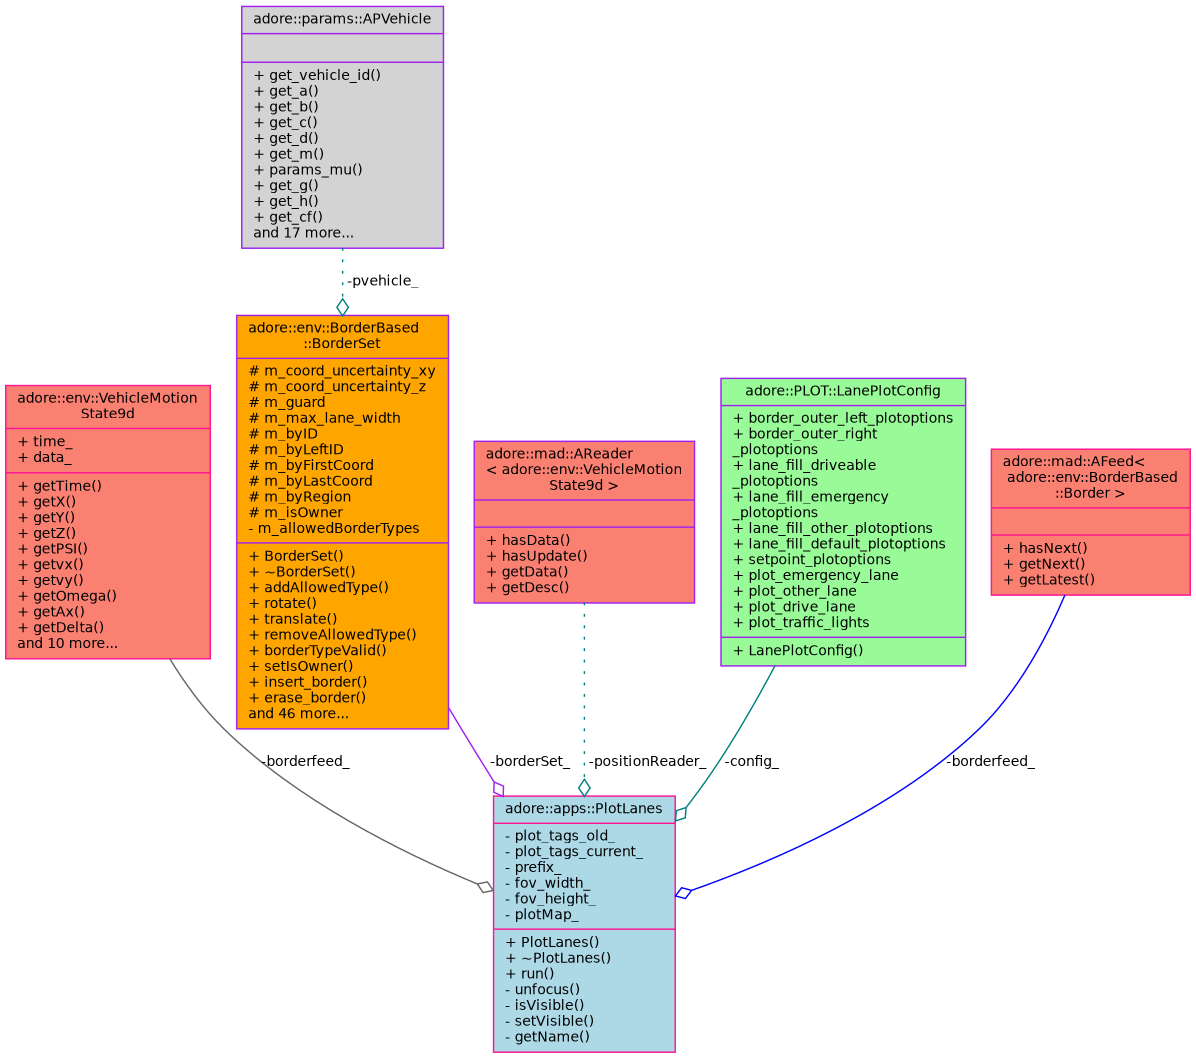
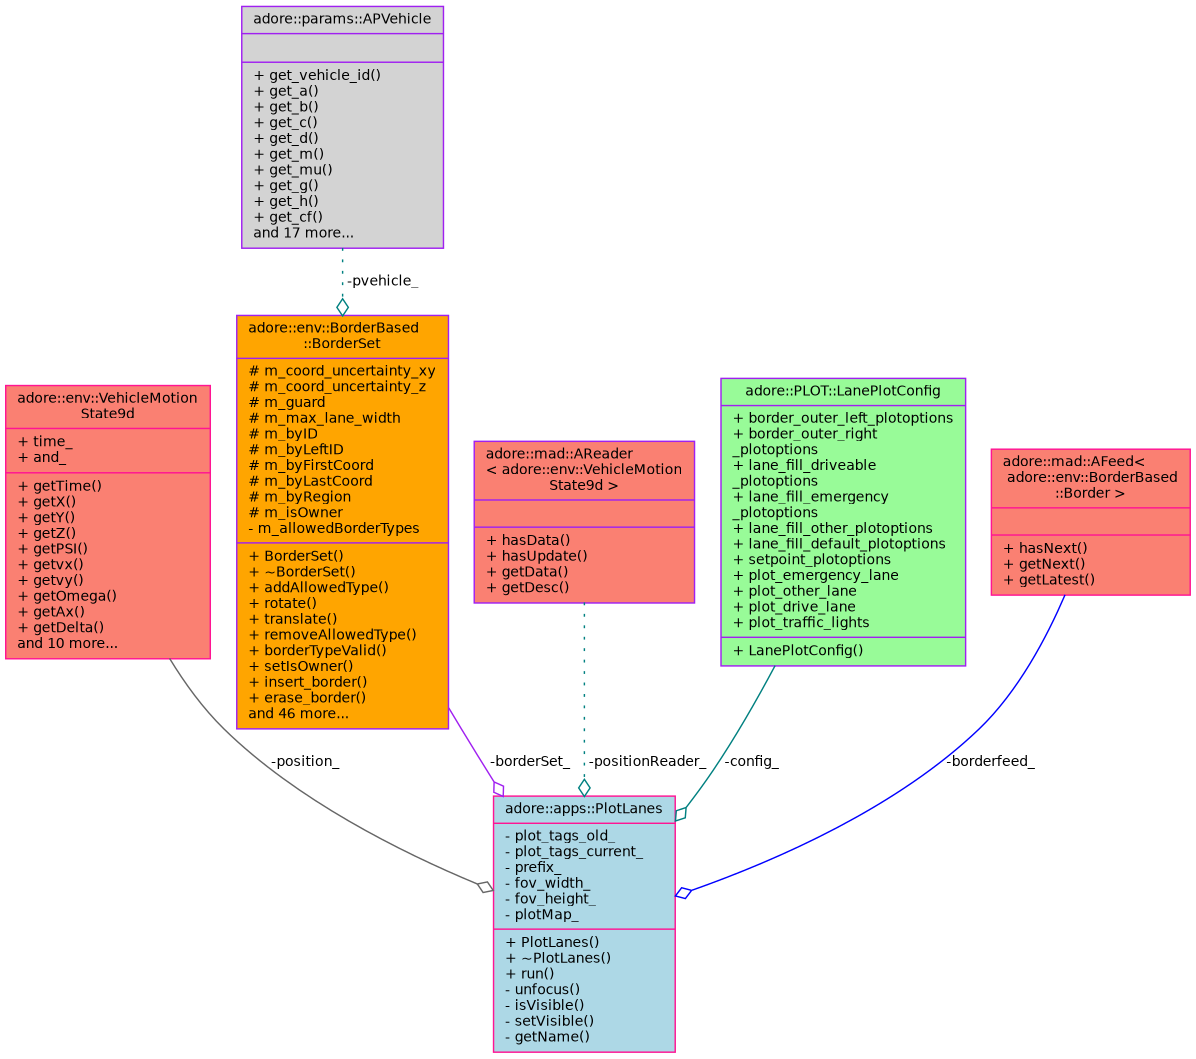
node "adore::params::APVehicle": text "+ params_mu()" -> "+ get_mu()"
node "adore::env::VehicleMotion": text "+ data_" -> "+ and_"
edge "adore::env::VehicleMotion" -> "adore::apps::PlotLanes": label " -borderfeed_" -> " -position_"
